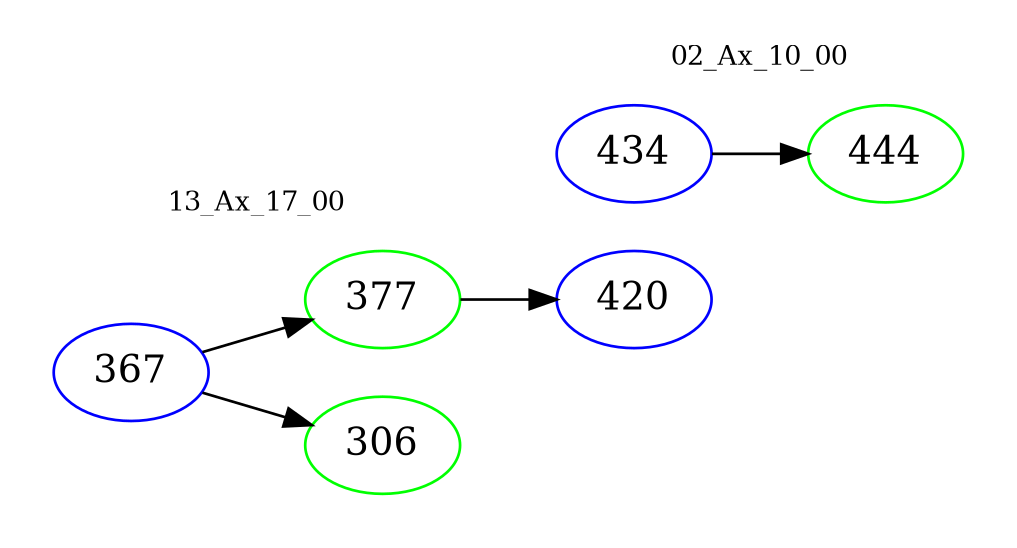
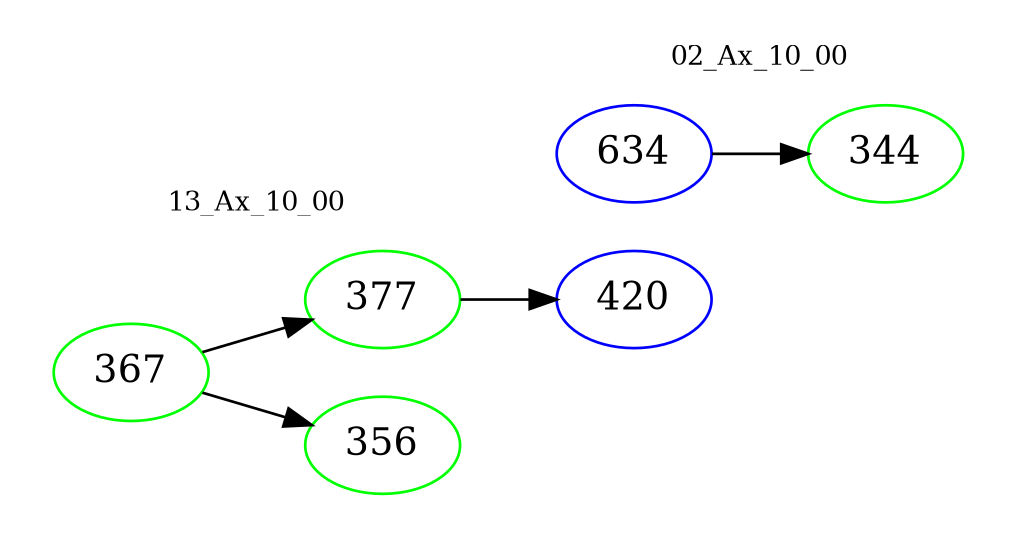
node "434": label "434" -> "634"
node "444": label "444" -> "344"
cluster "13_Ax_17_00": label "13_Ax_17_00" -> "13_Ax_10_00"
node "367": color blue -> green
node "306": label "306" -> "356"
